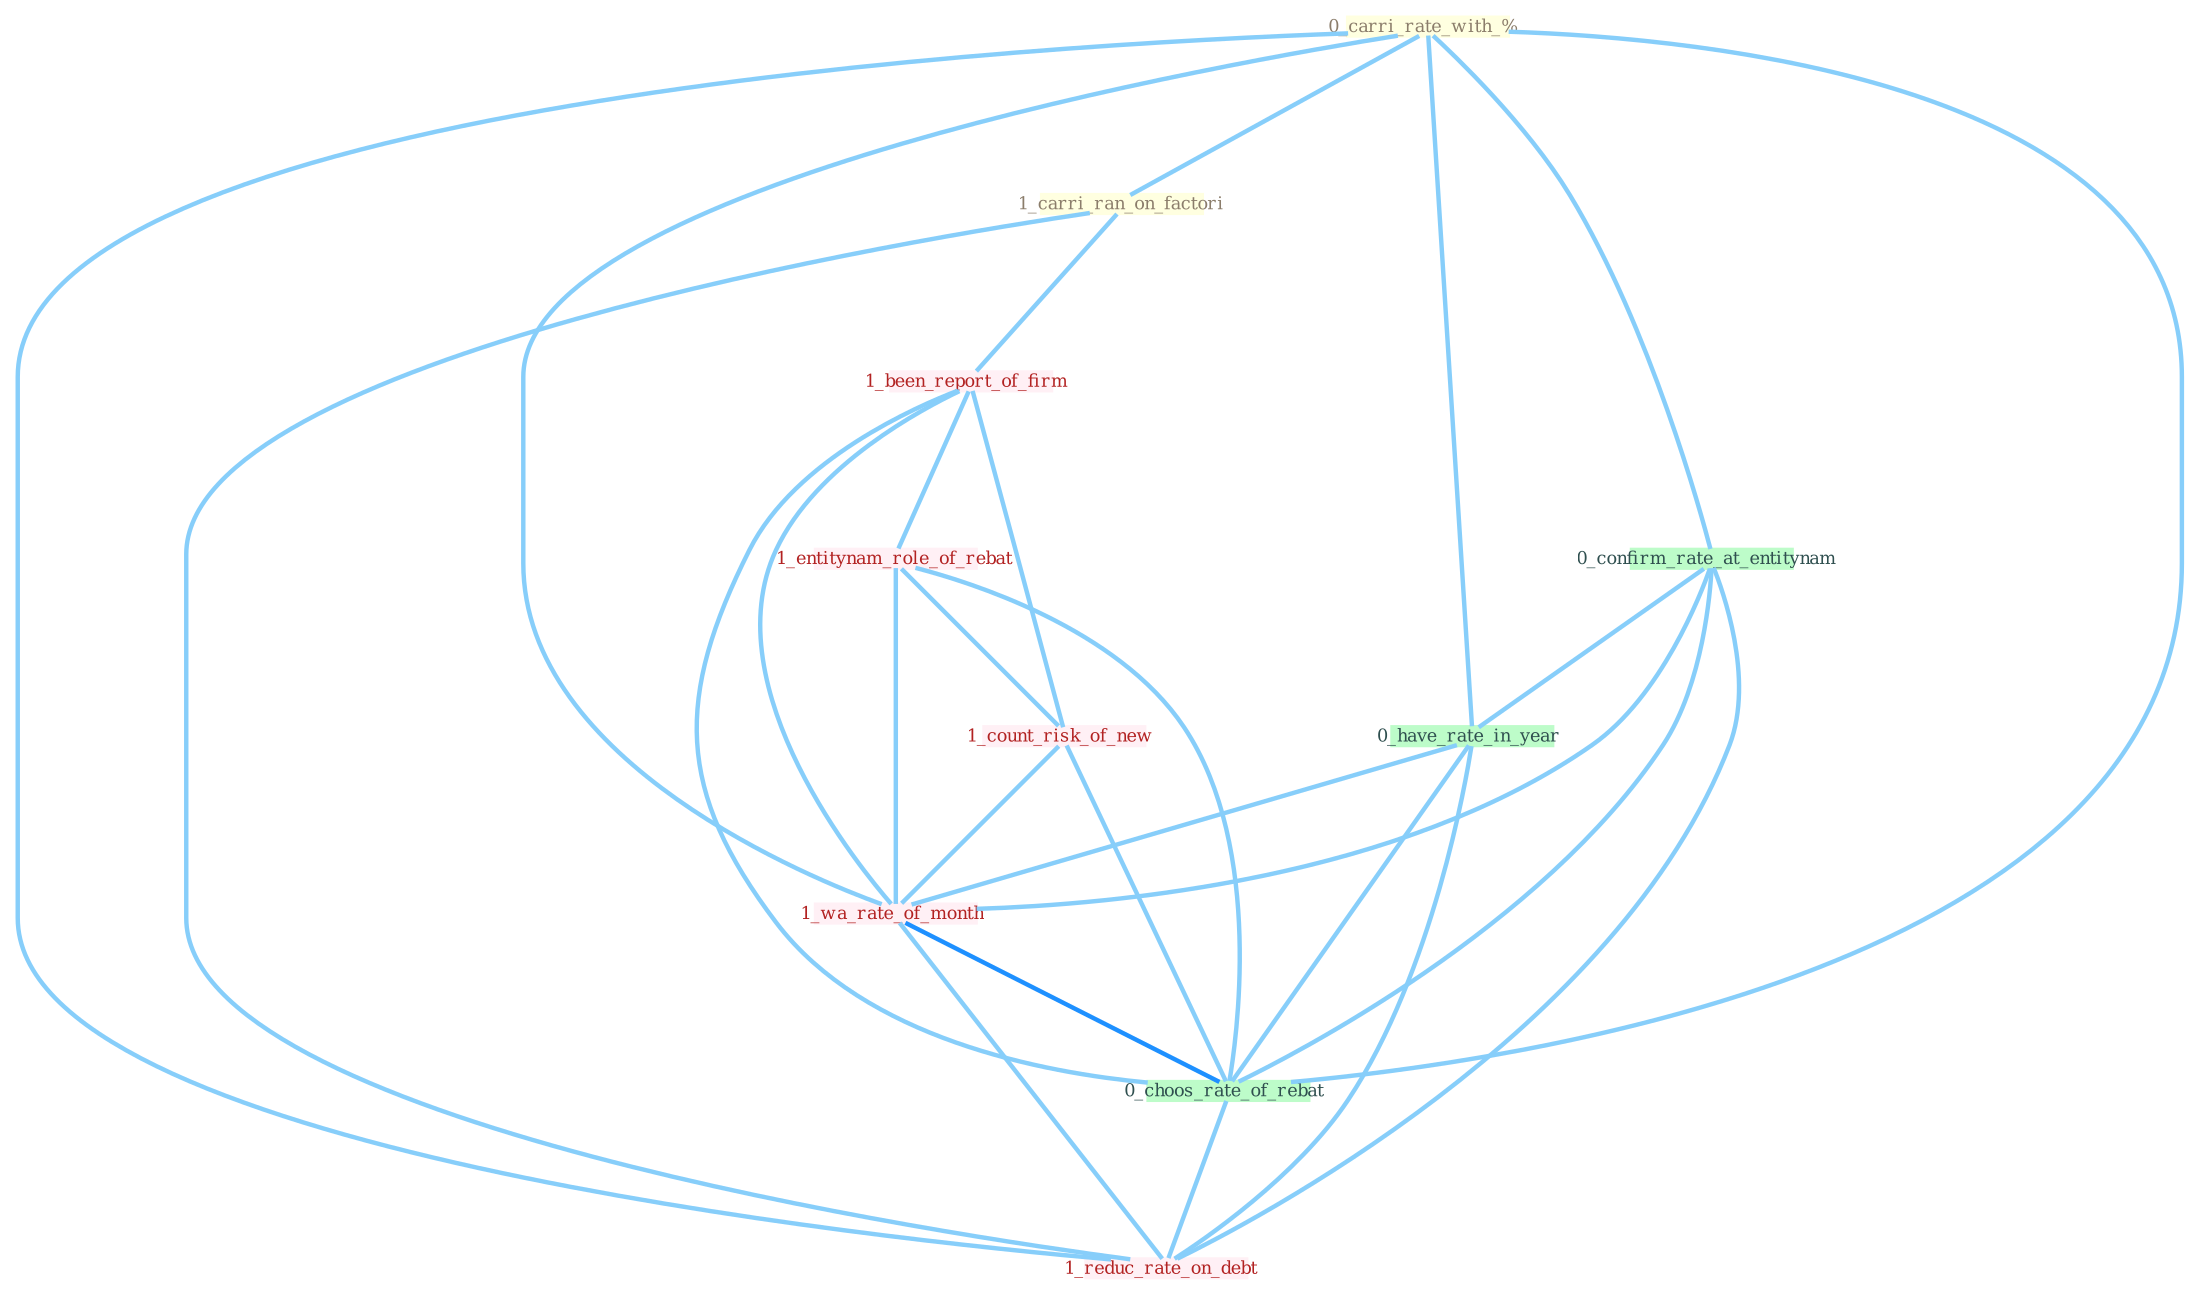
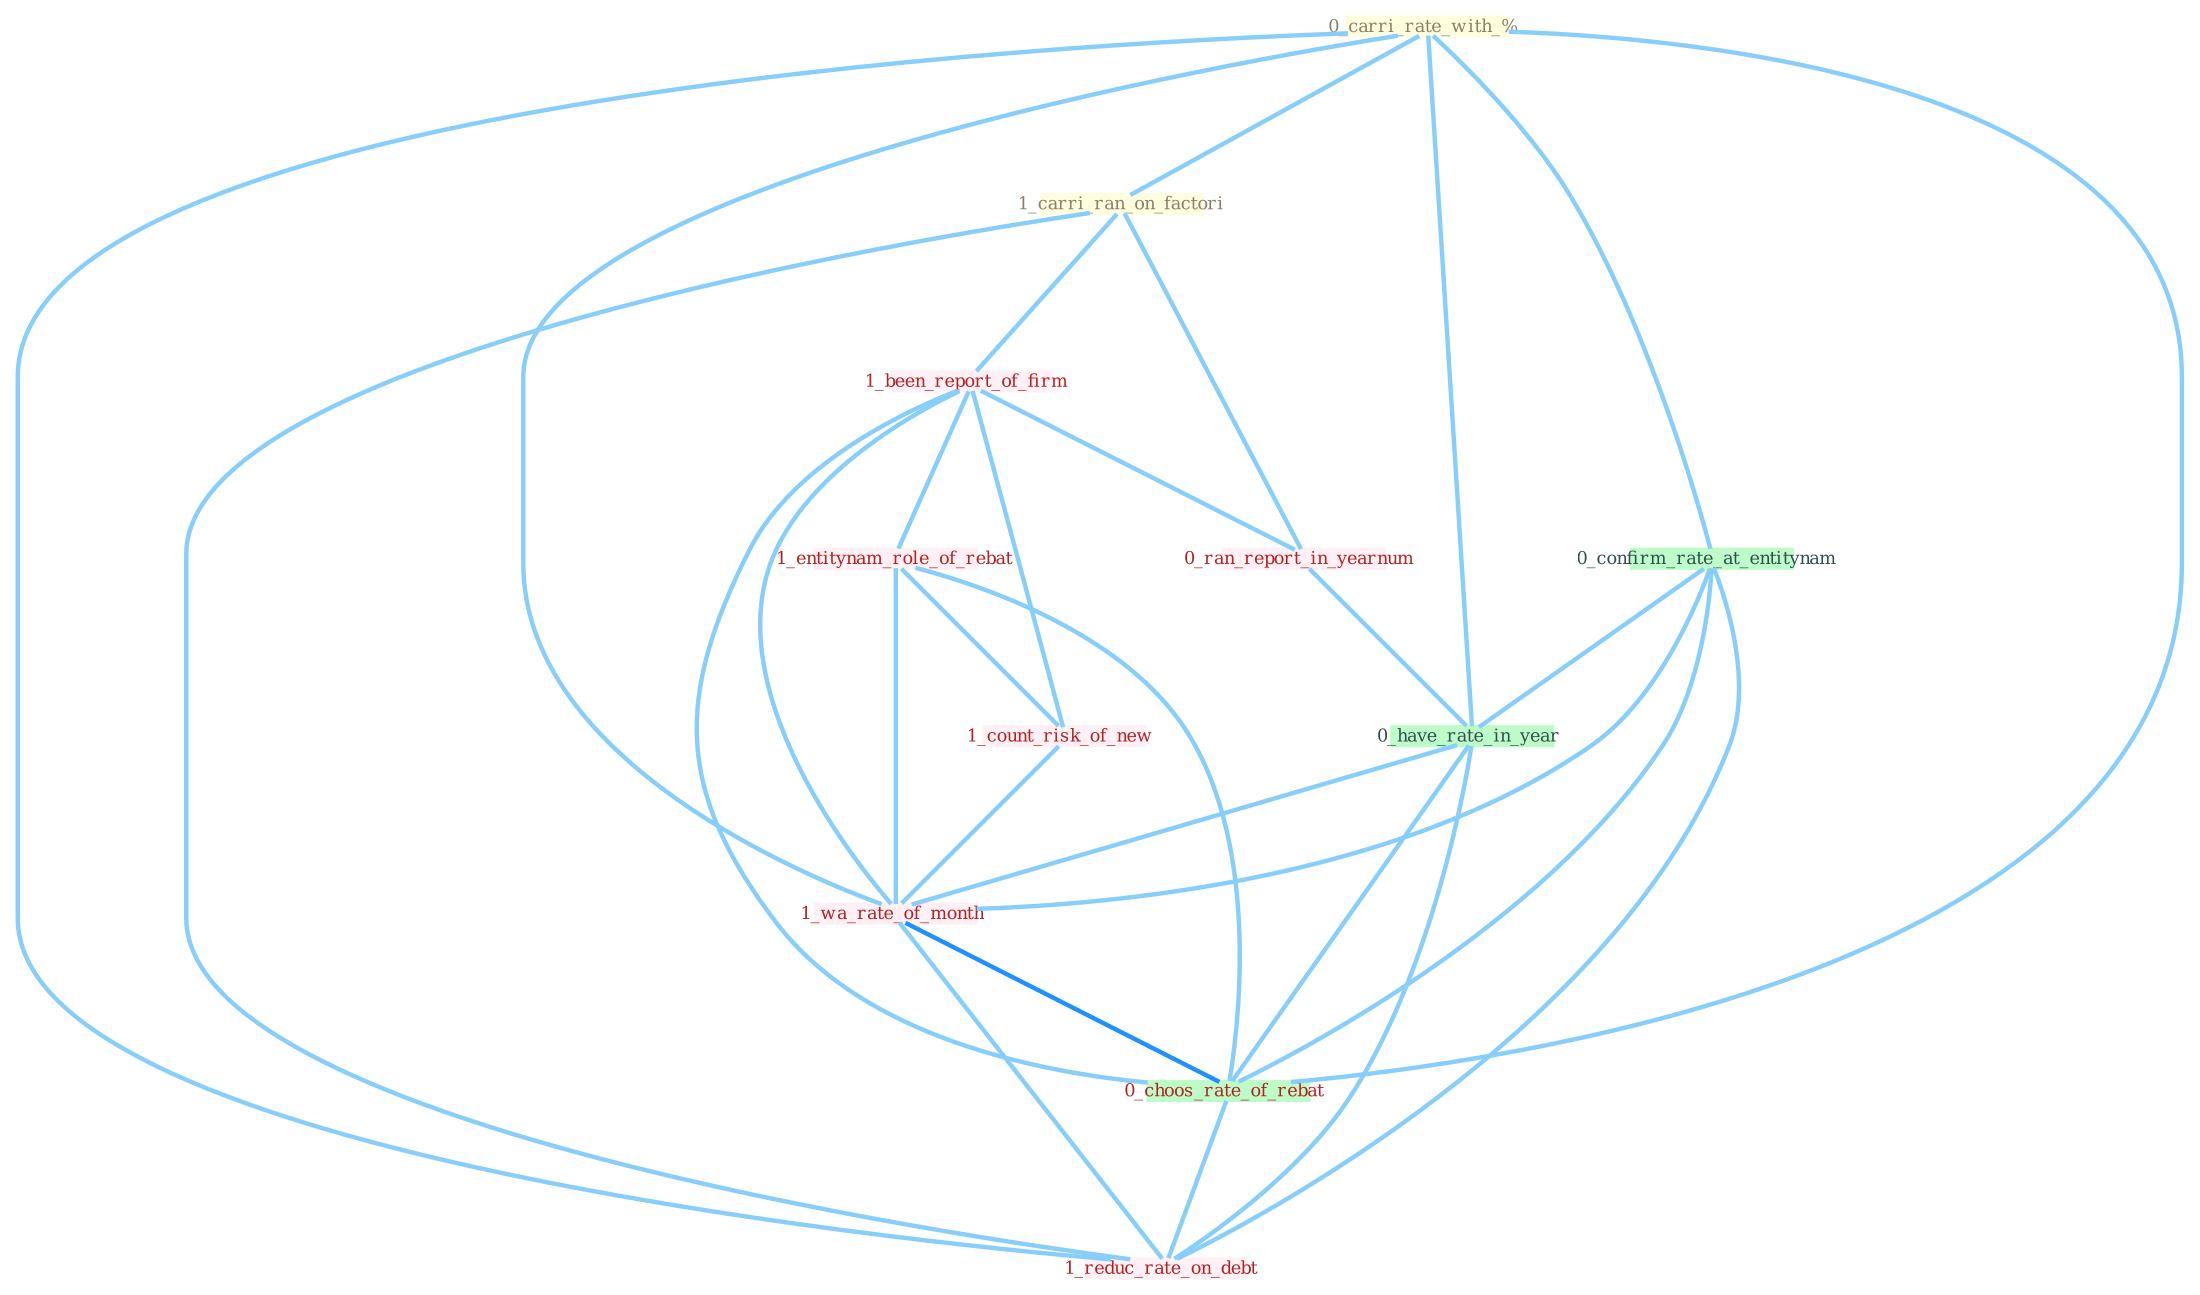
node "0_ran_report_in_yearnum": added
edge "1_count_risk_of_new" -- "0_choos_rate_of_rebat": removed
node "0_choos_rate_of_rebat": fontcolor #2f4f4f -> #b22222
